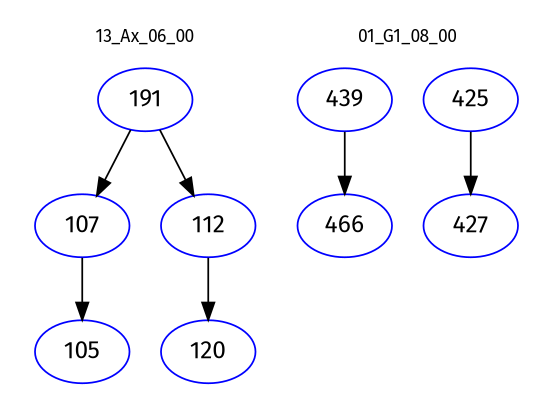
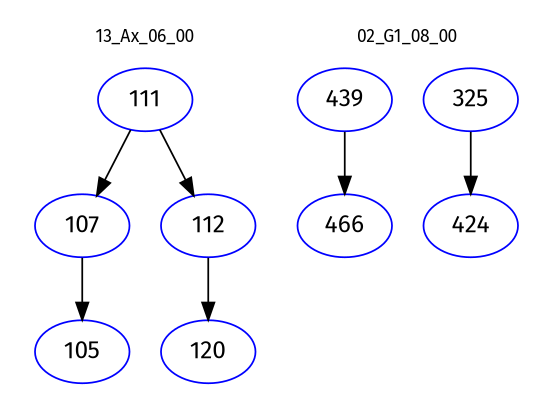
cluster "01_G1_08_00": label "01_G1_08_00" -> "02_G1_08_00"
node "191": label "191" -> "111"
node "425": label "425" -> "325"
node "427": label "427" -> "424"
